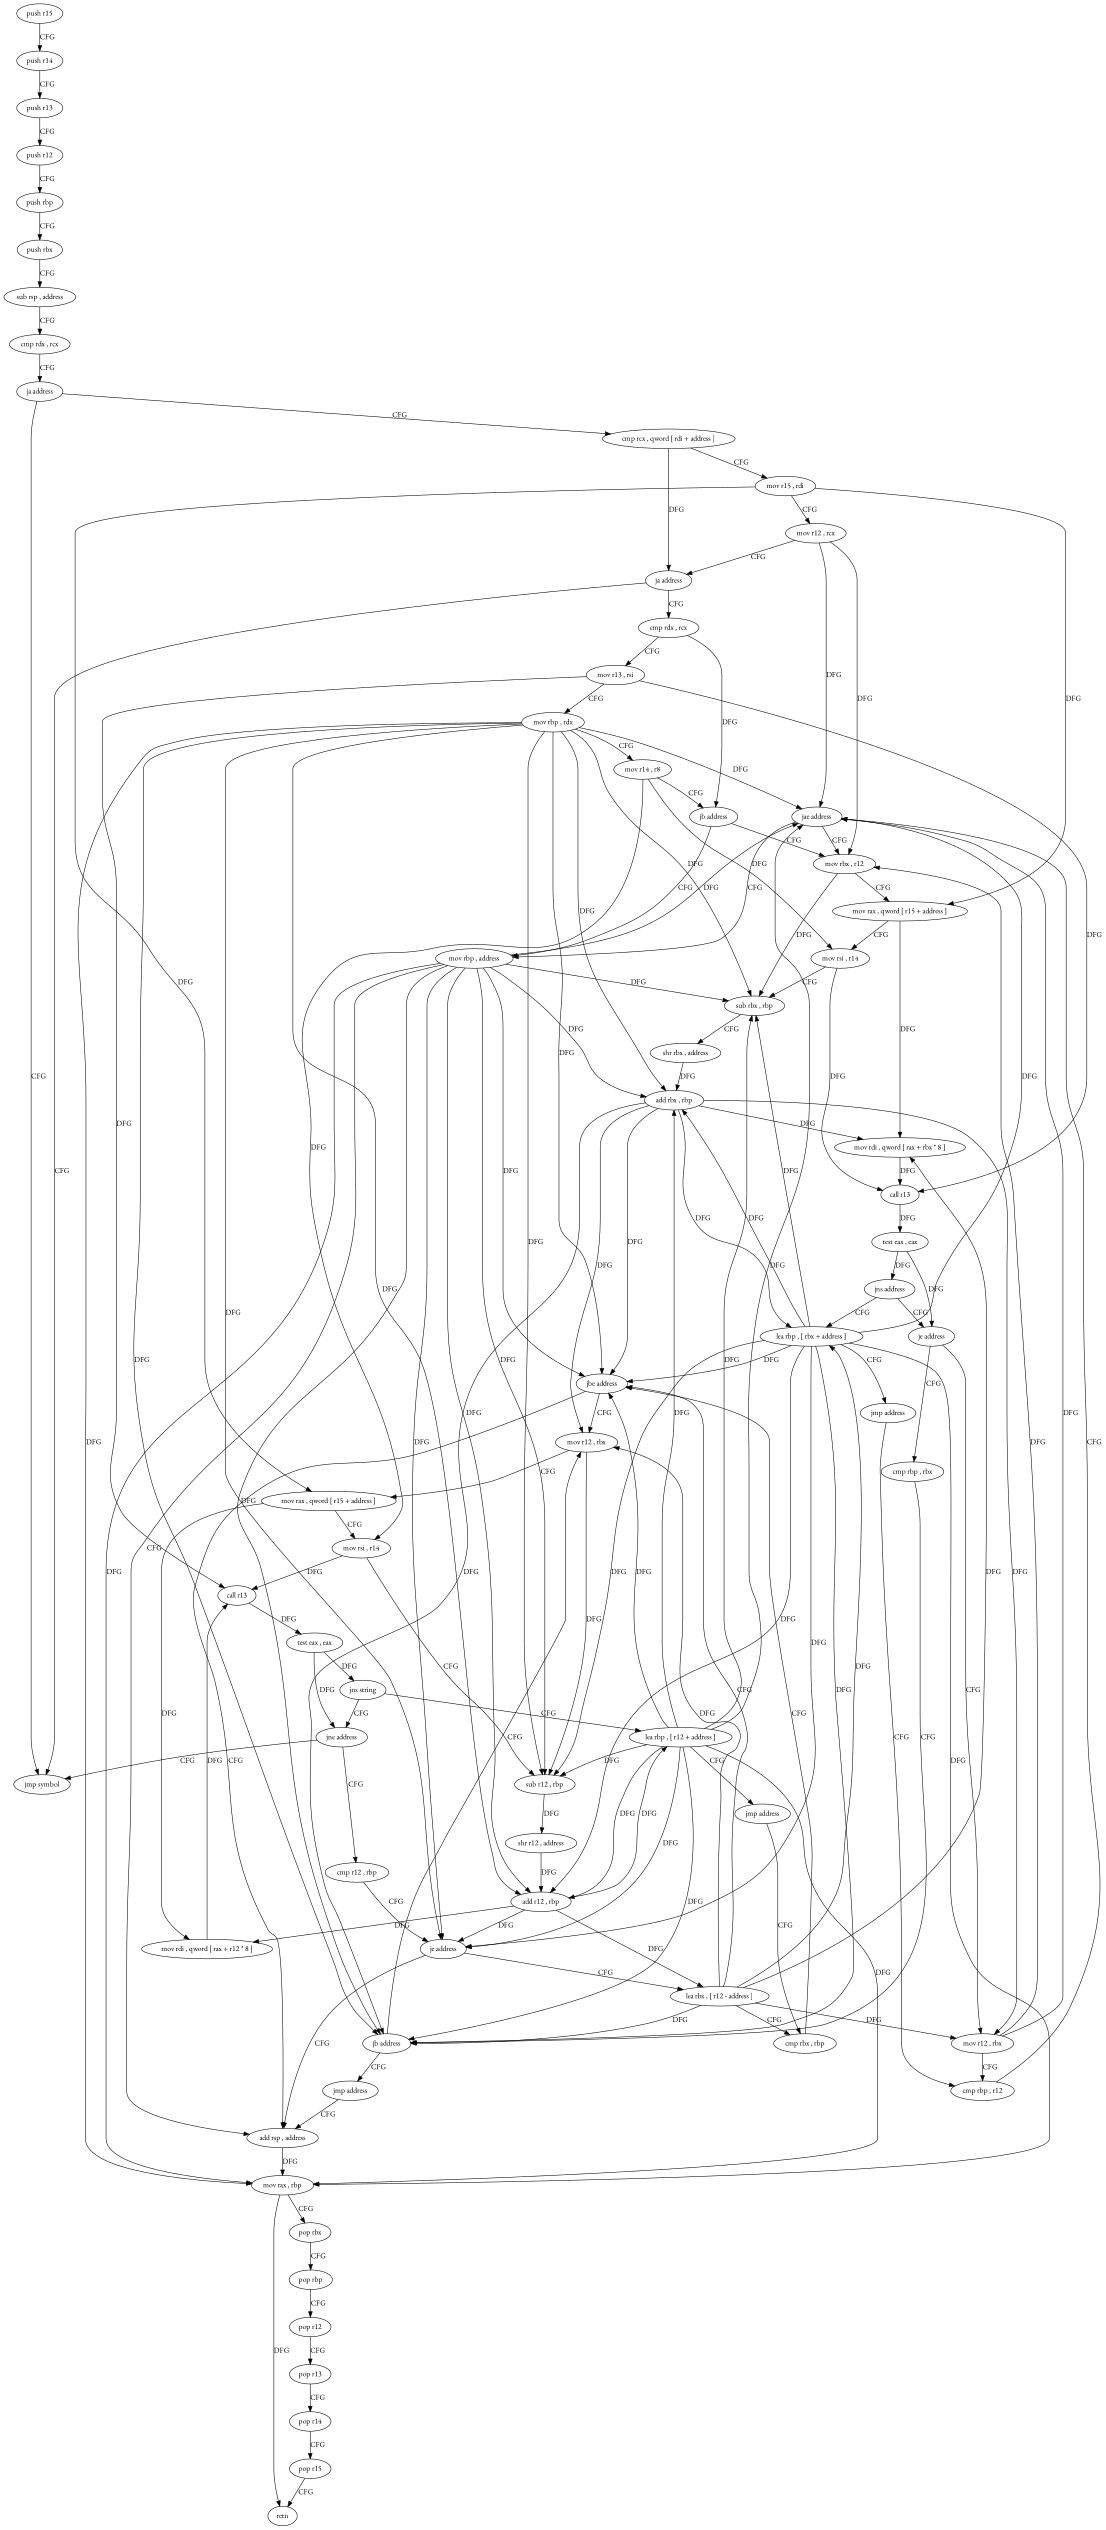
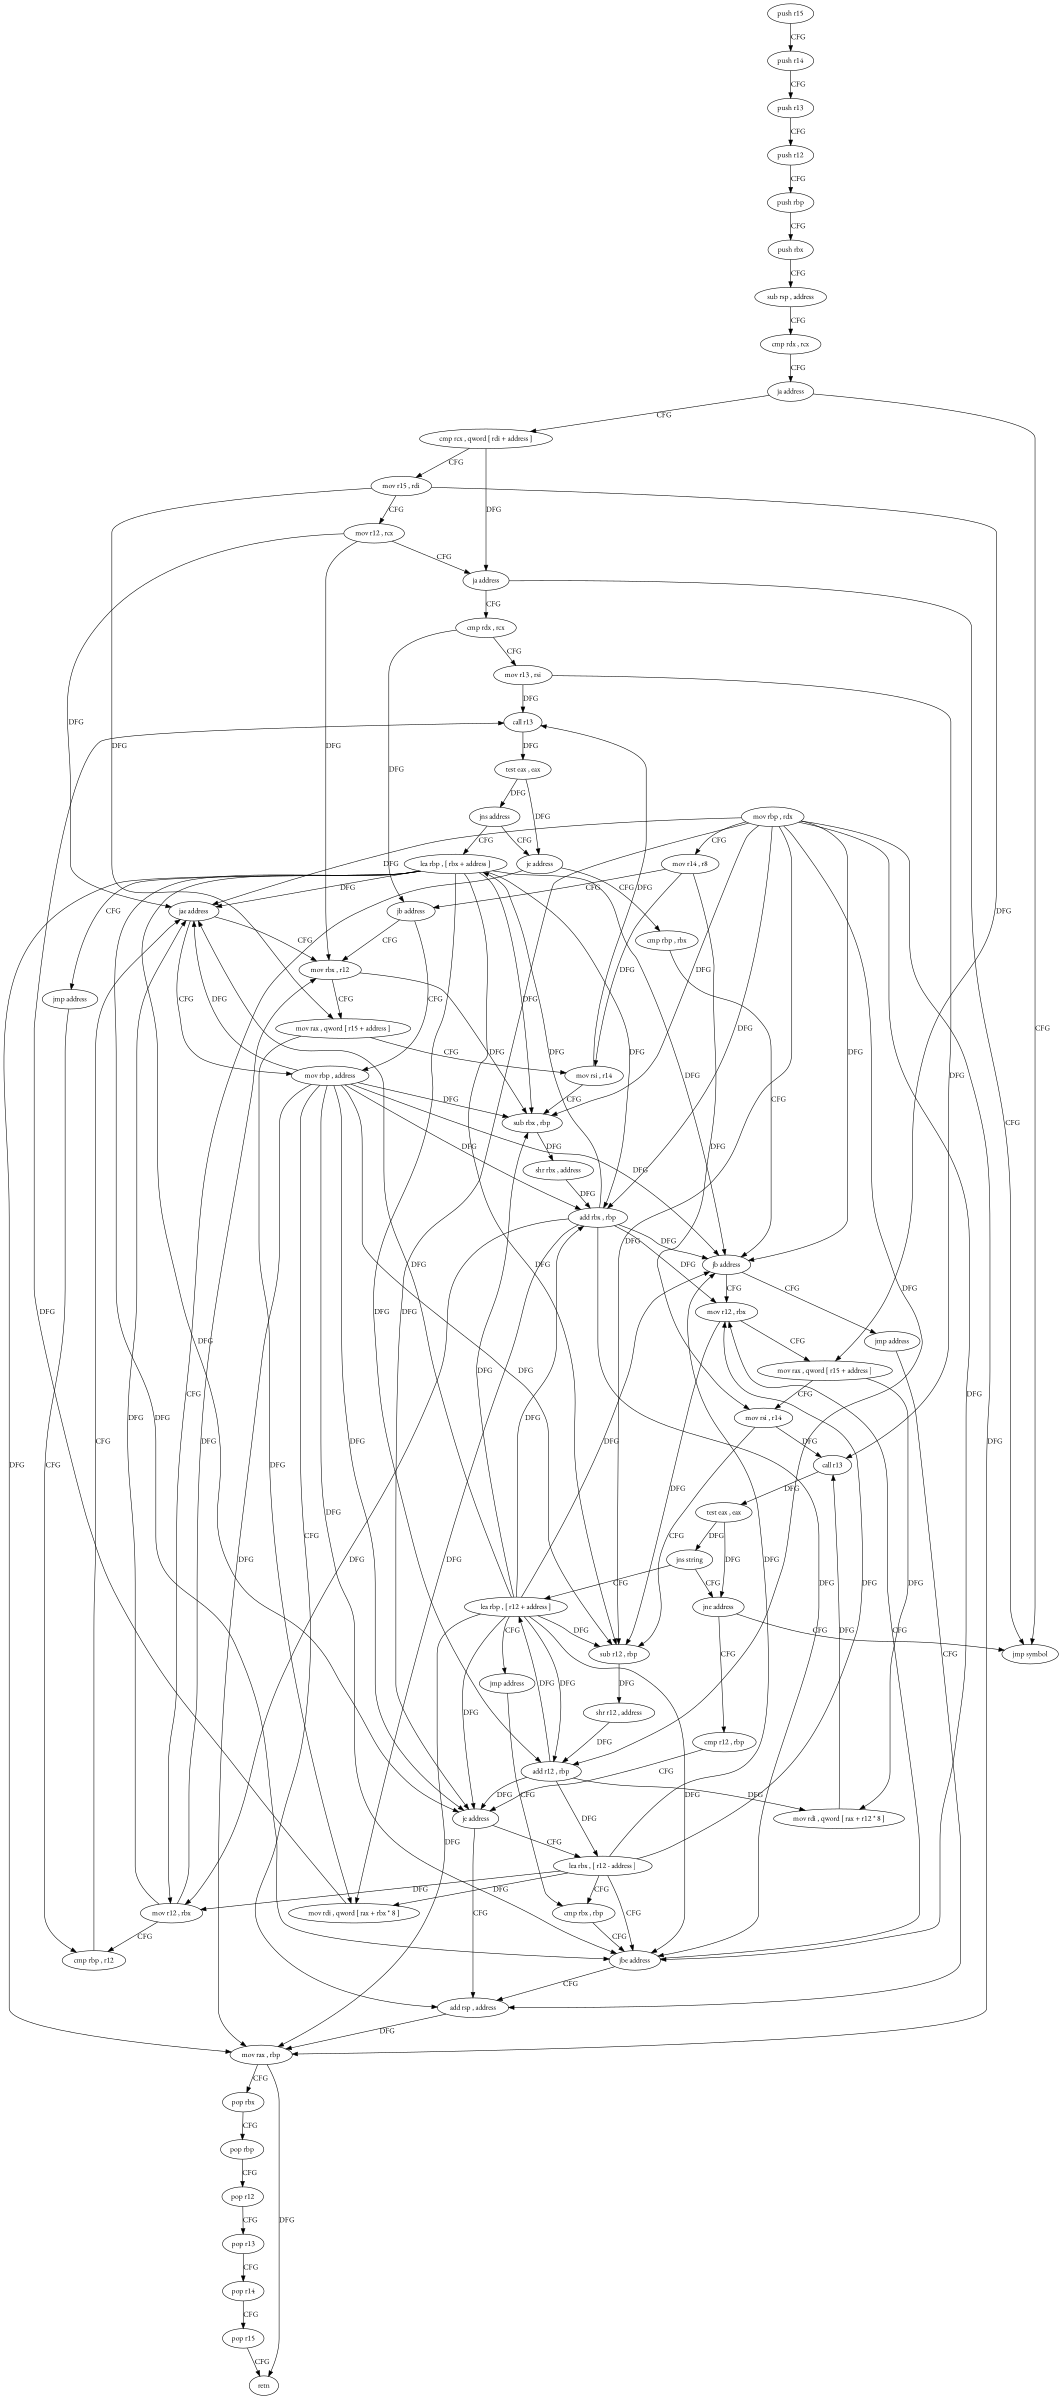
edge "mov r13 , rsi" -> "mov rbp , rdx": removed, label "CFG"
edge "sub rbx , rbp" -> "shr rbx , address": label "CFG" -> "DFG"
edge "mov rbp , address" -> "add r12 , rbp": removed, label "DFG"
edge "lea rbx , [ r12 - address ]" -> "lea rbp , [ rbx + address ]": removed, label "DFG"
